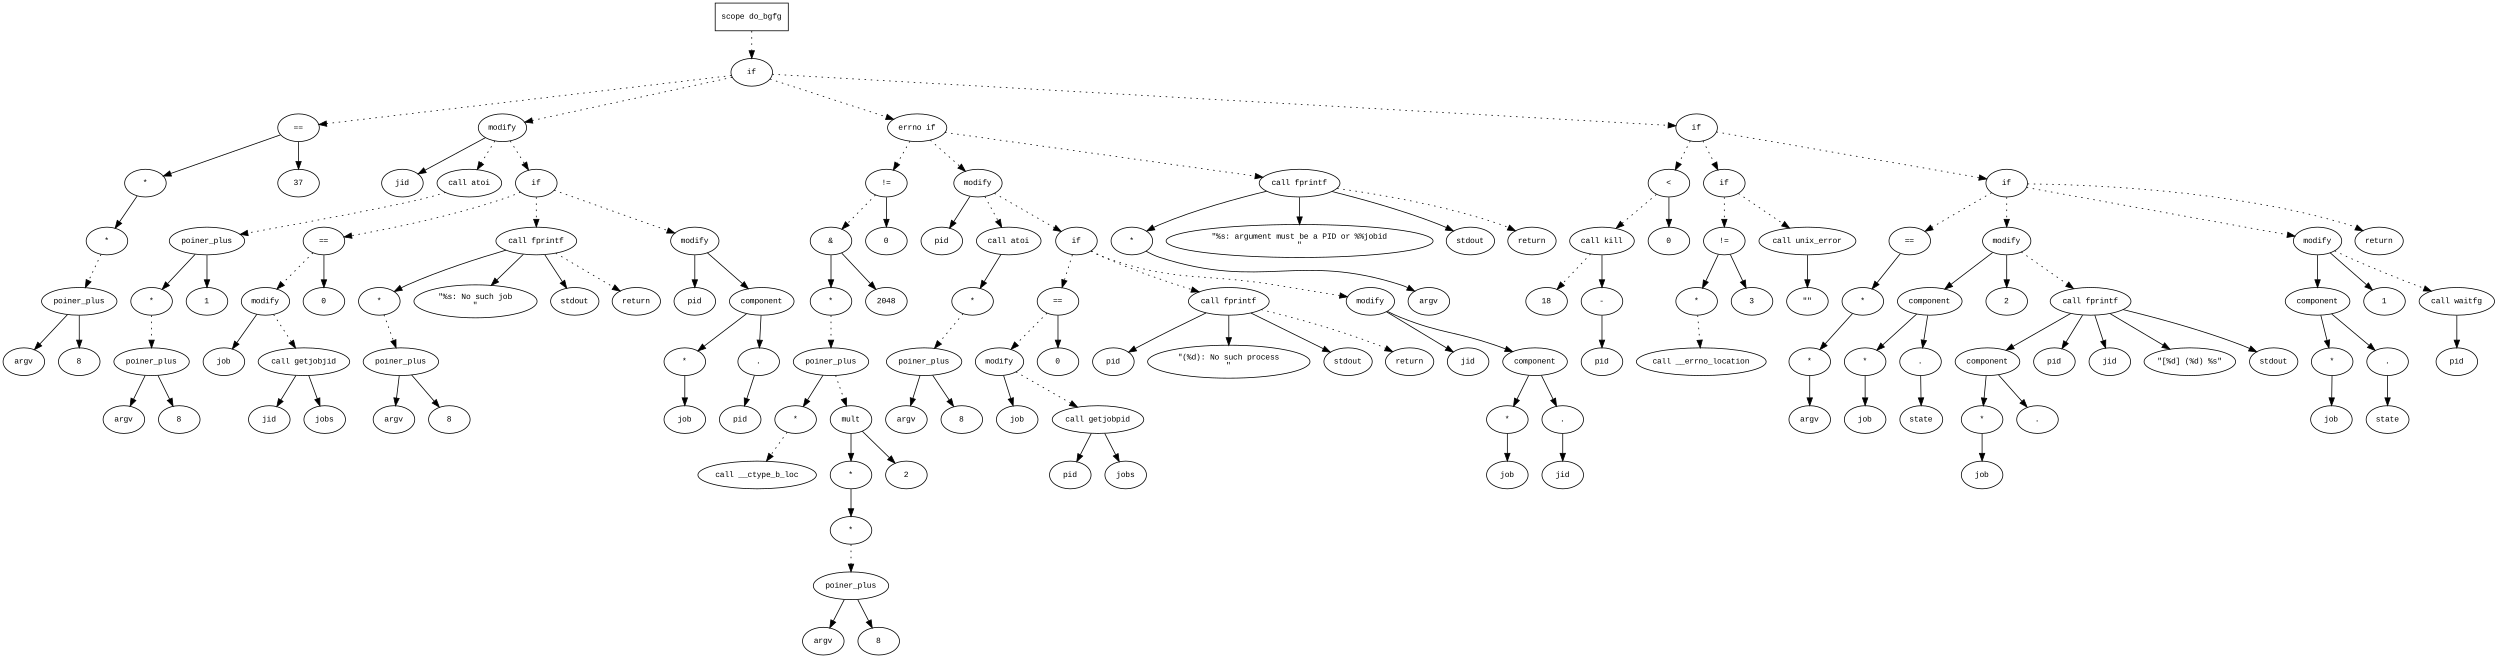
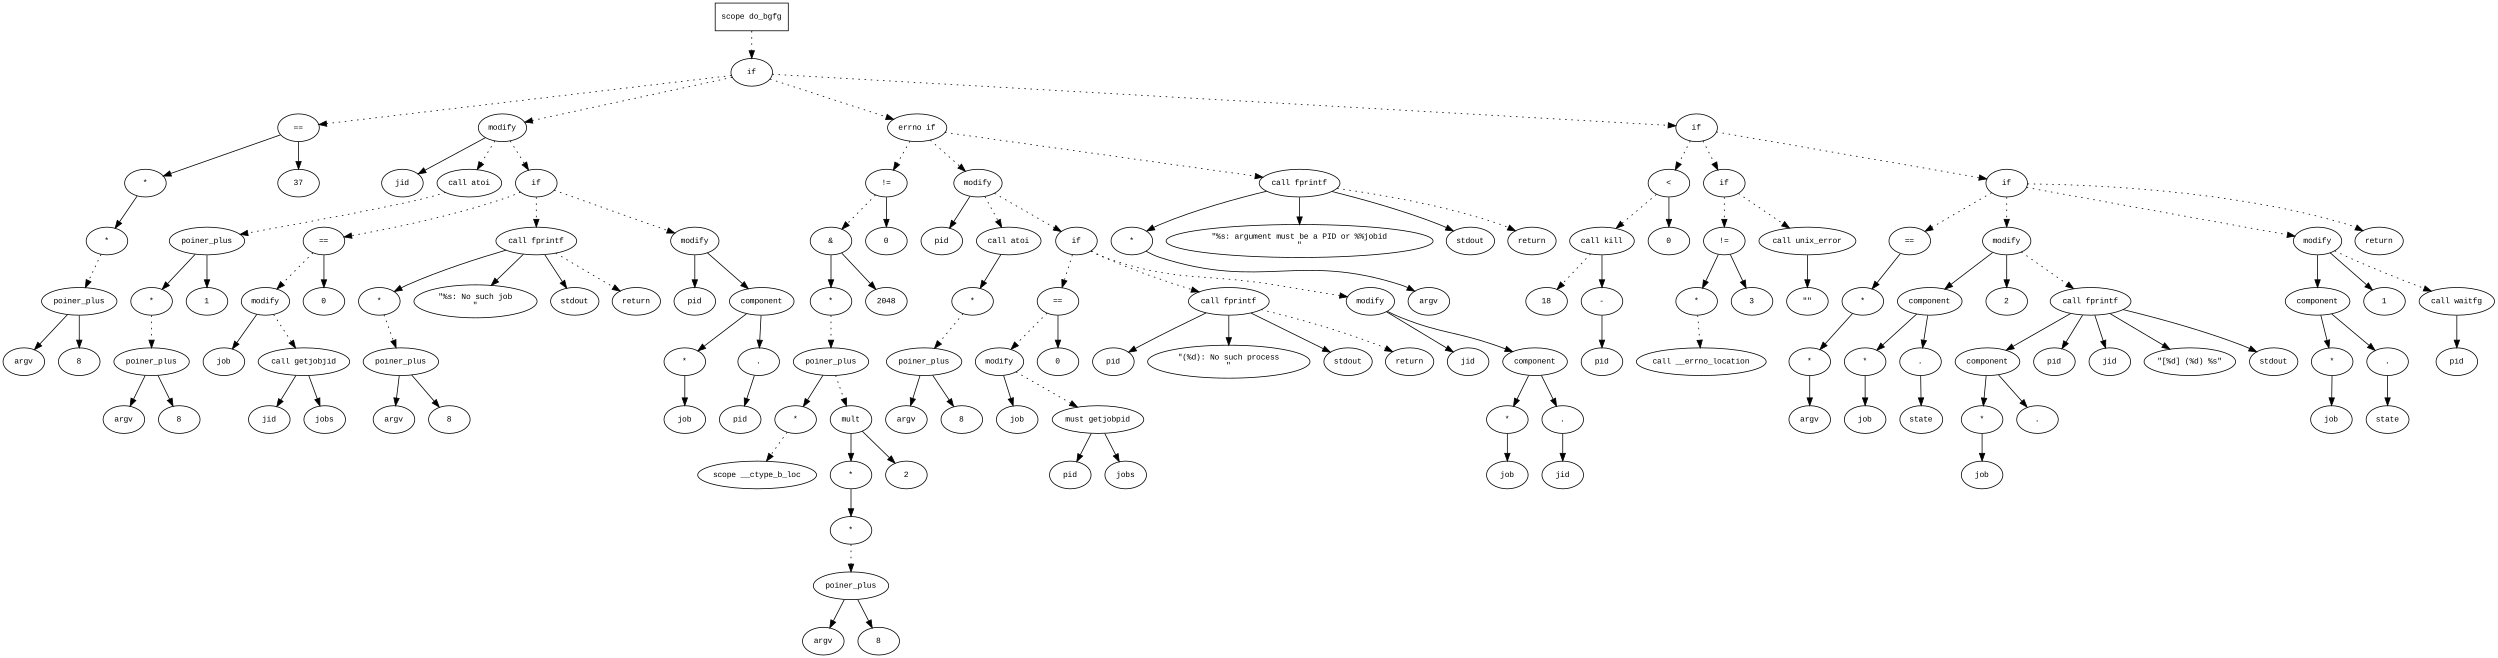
node "call getjobpid": label "call getjobpid" -> "must getjobpid"
node "call __ctype_b_loc": label "call __ctype_b_loc" -> "scope __ctype_b_loc"
